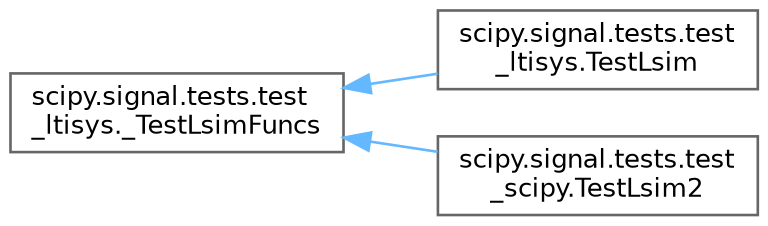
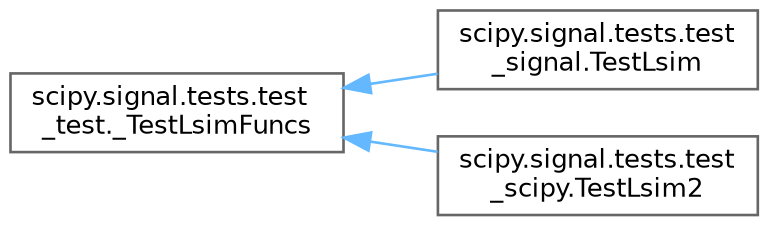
node "scipy.signal.tests.test _ltisys.TestLsim": label "scipy.signal.tests.test _ltisys.TestLsim" -> "scipy.signal.tests.test _signal.TestLsim"
node "scipy.signal.tests.test _ltisys._TestLsimFuncs": label "scipy.signal.tests.test _ltisys._TestLsimFuncs" -> "scipy.signal.tests.test _test._TestLsimFuncs"
